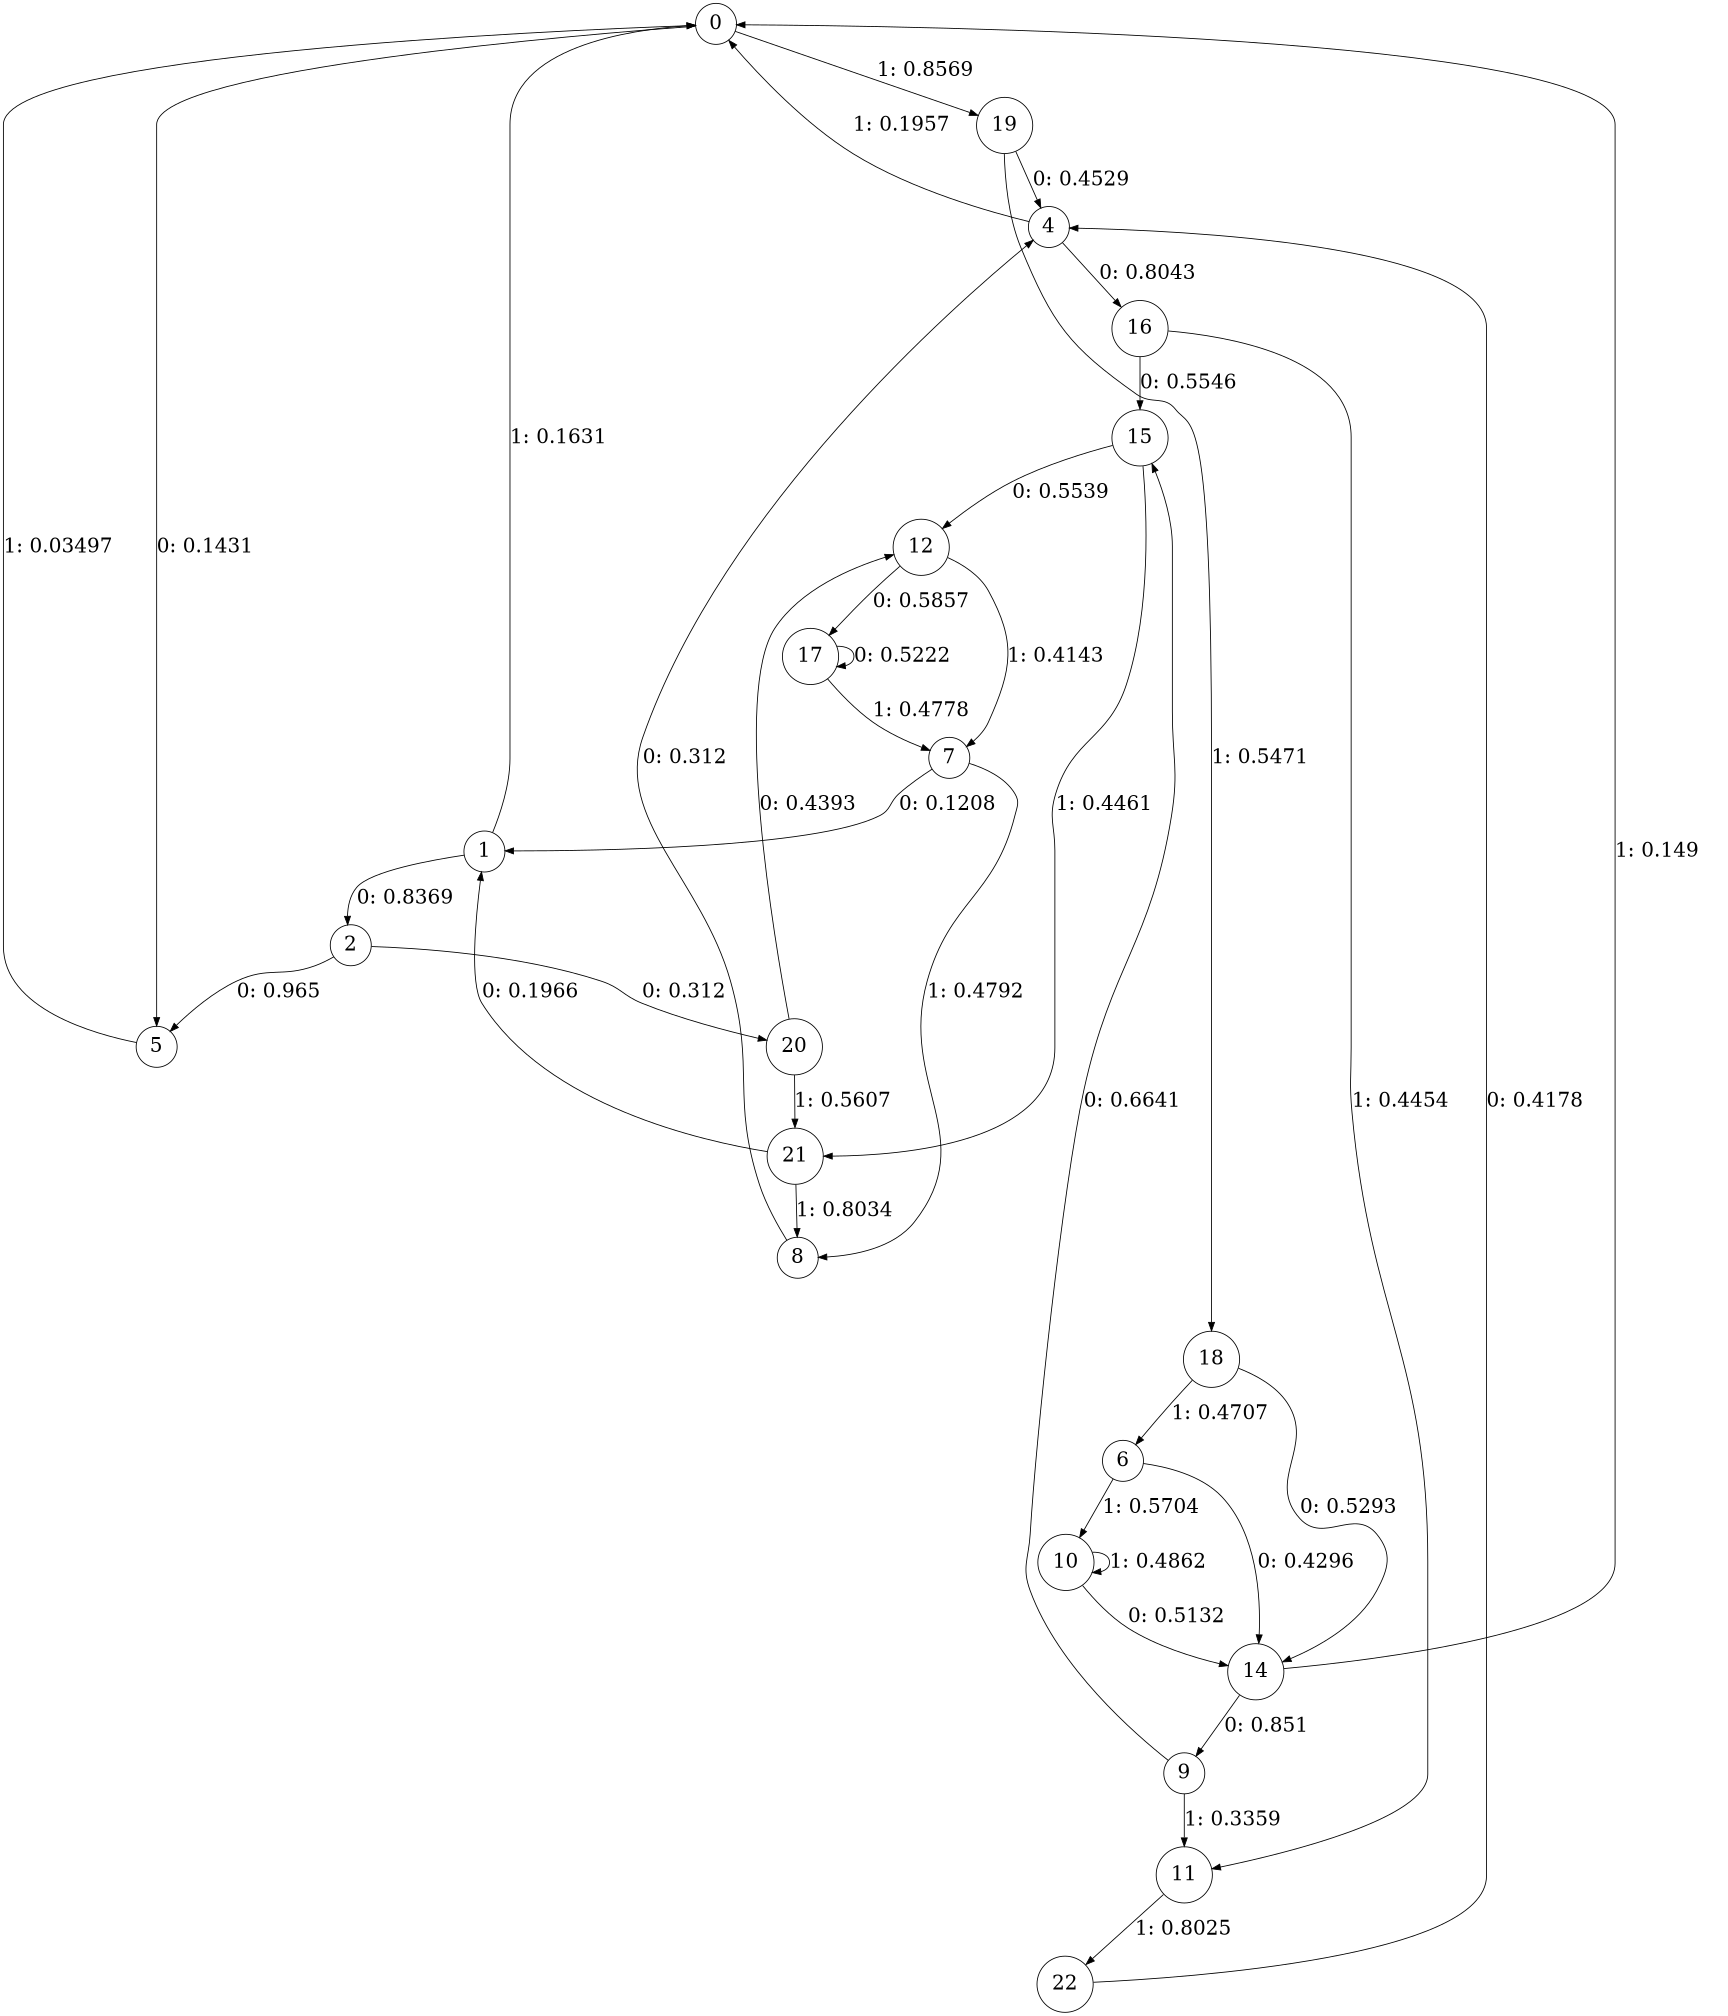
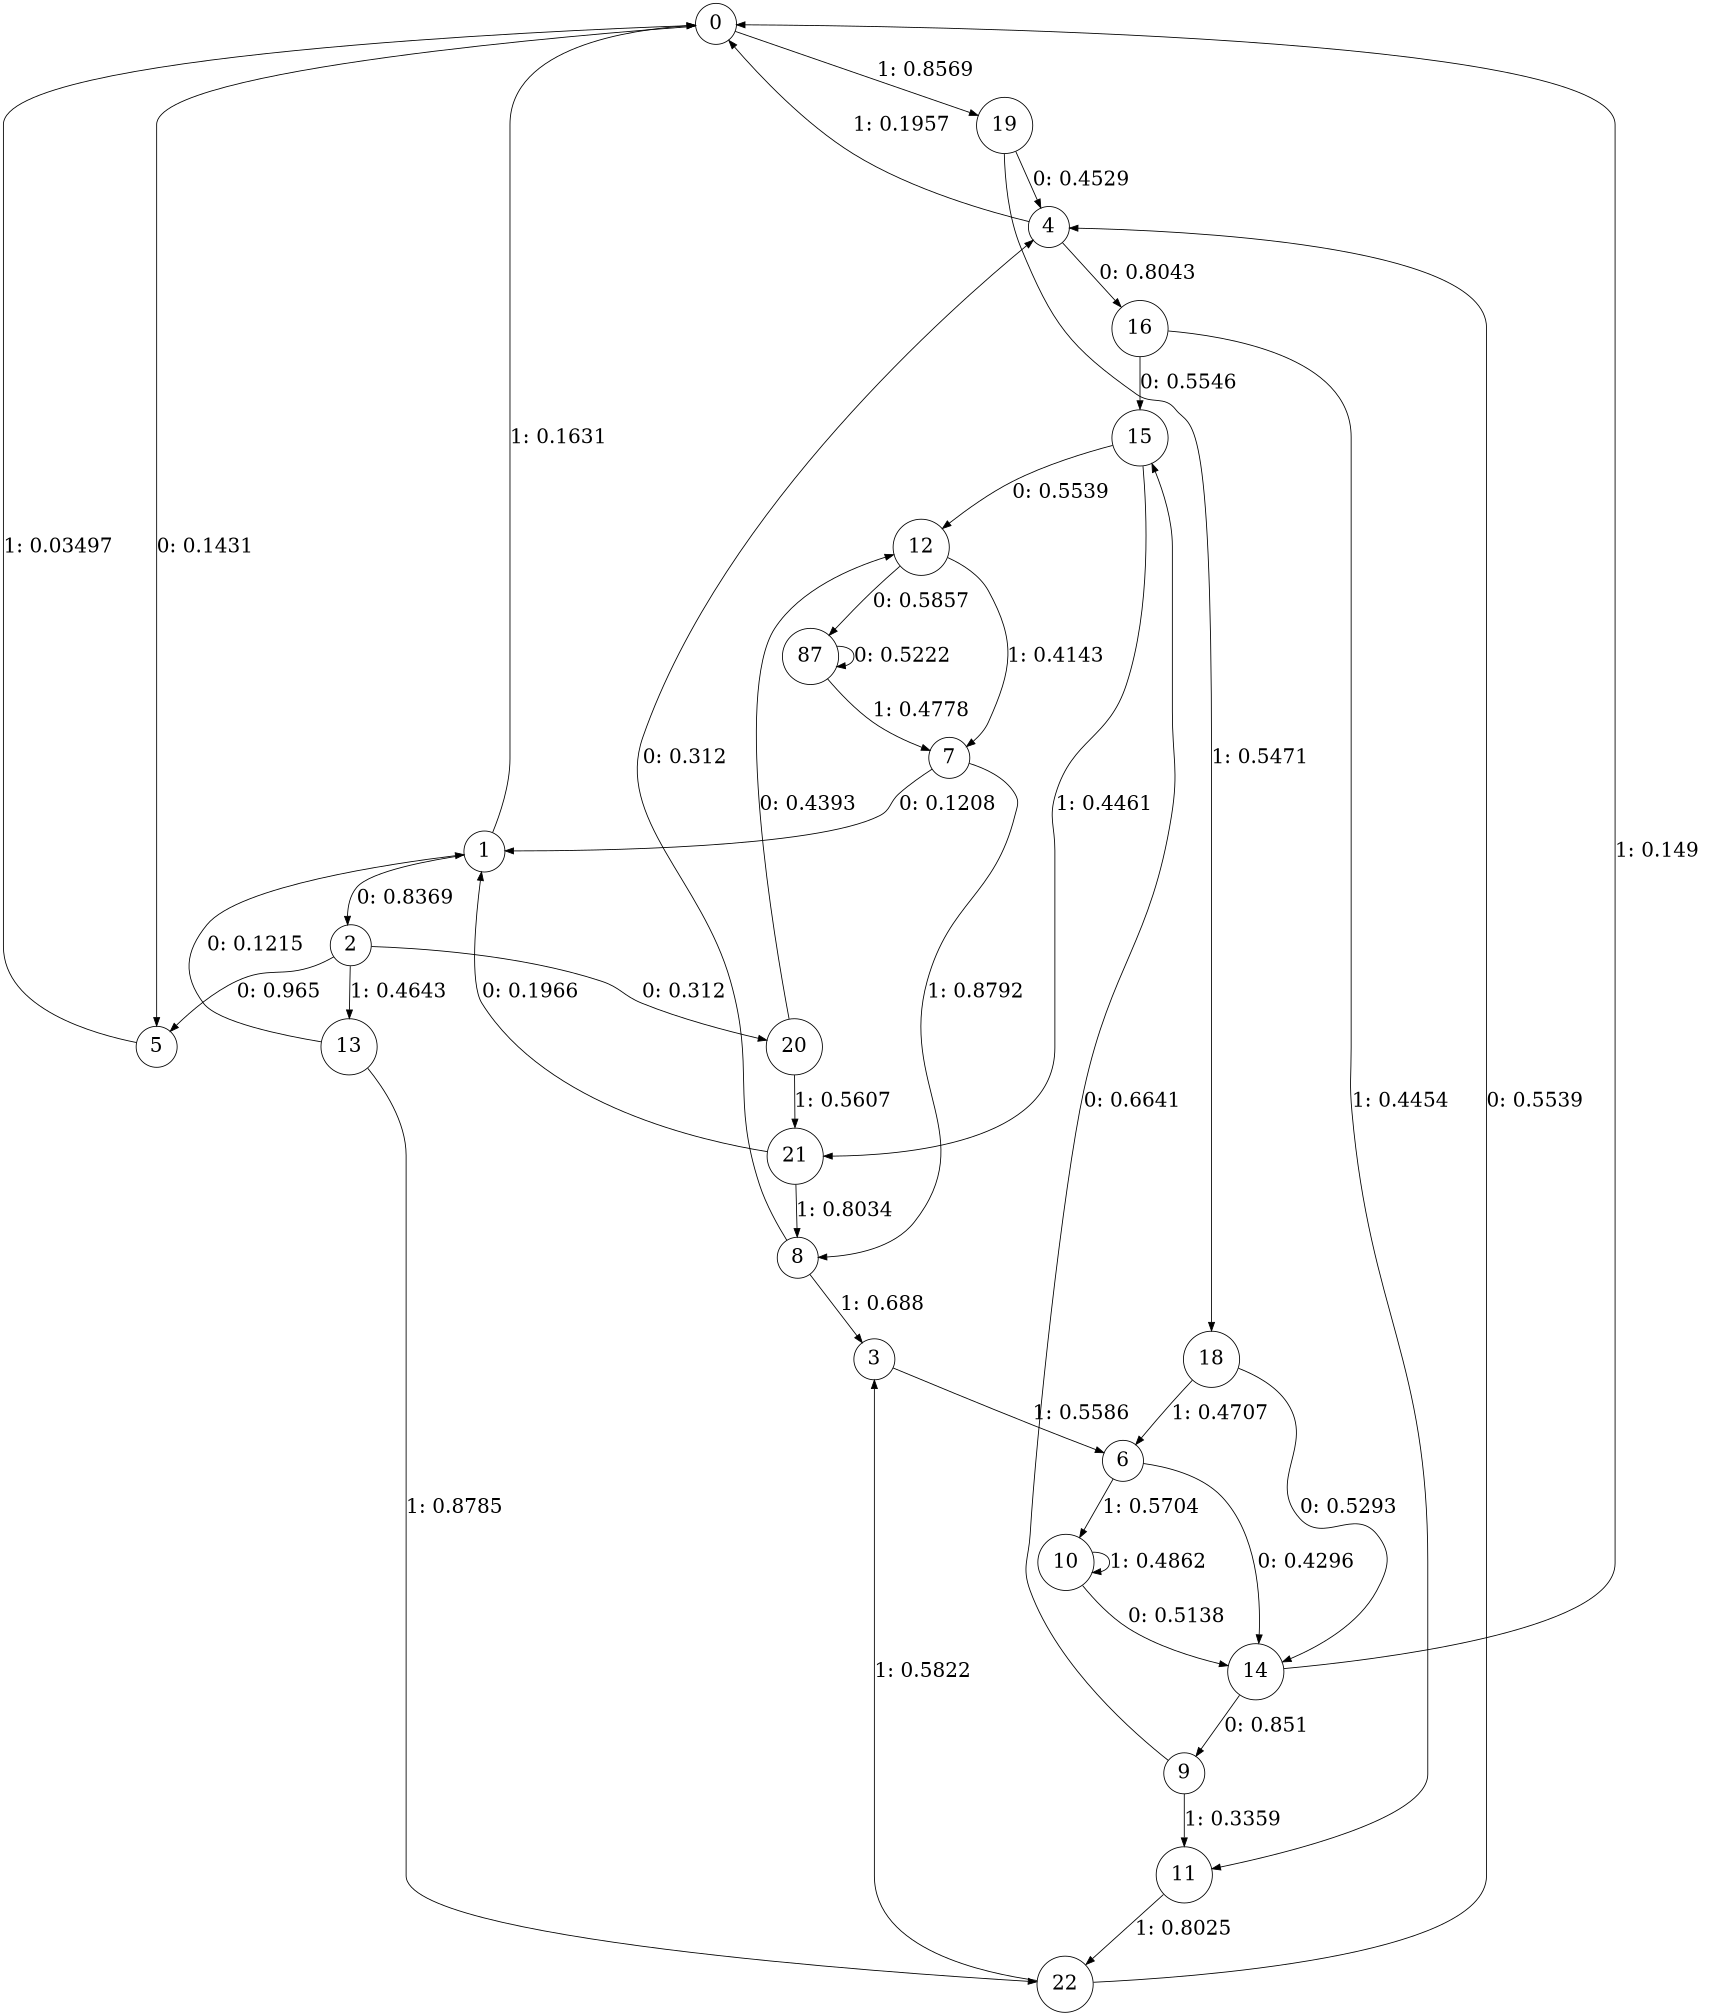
node "17": label "17" -> "87"
edge "7" -> "8": label "1: 0.4792   " -> "1: 0.8792   "
node "13": added
edge "22" -> "4": label "0: 0.4178   " -> "0: 0.5539   "
node "3": added
edge "10" -> "14": label "0: 0.5132   " -> "0: 0.5138   "
